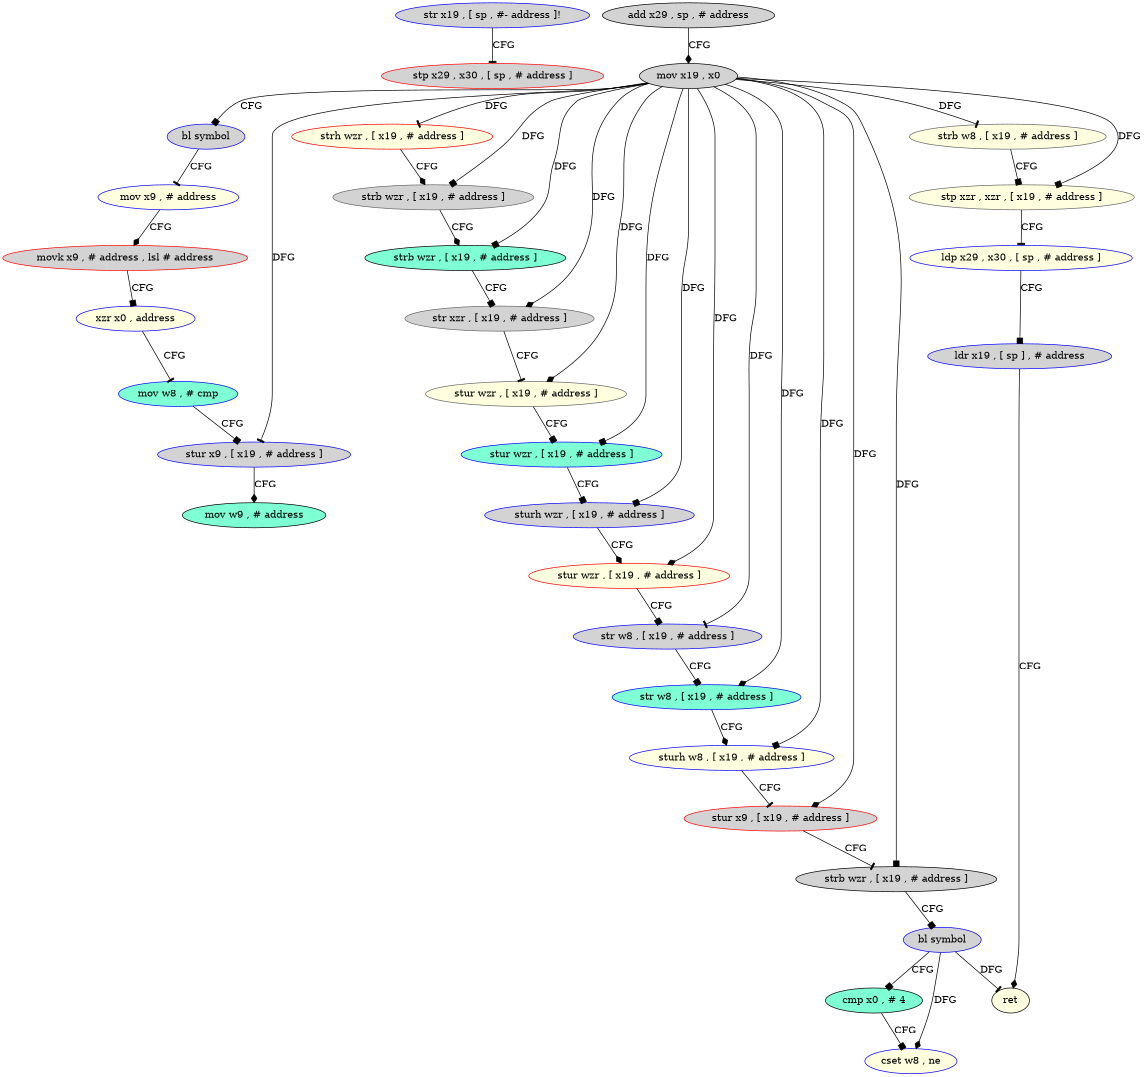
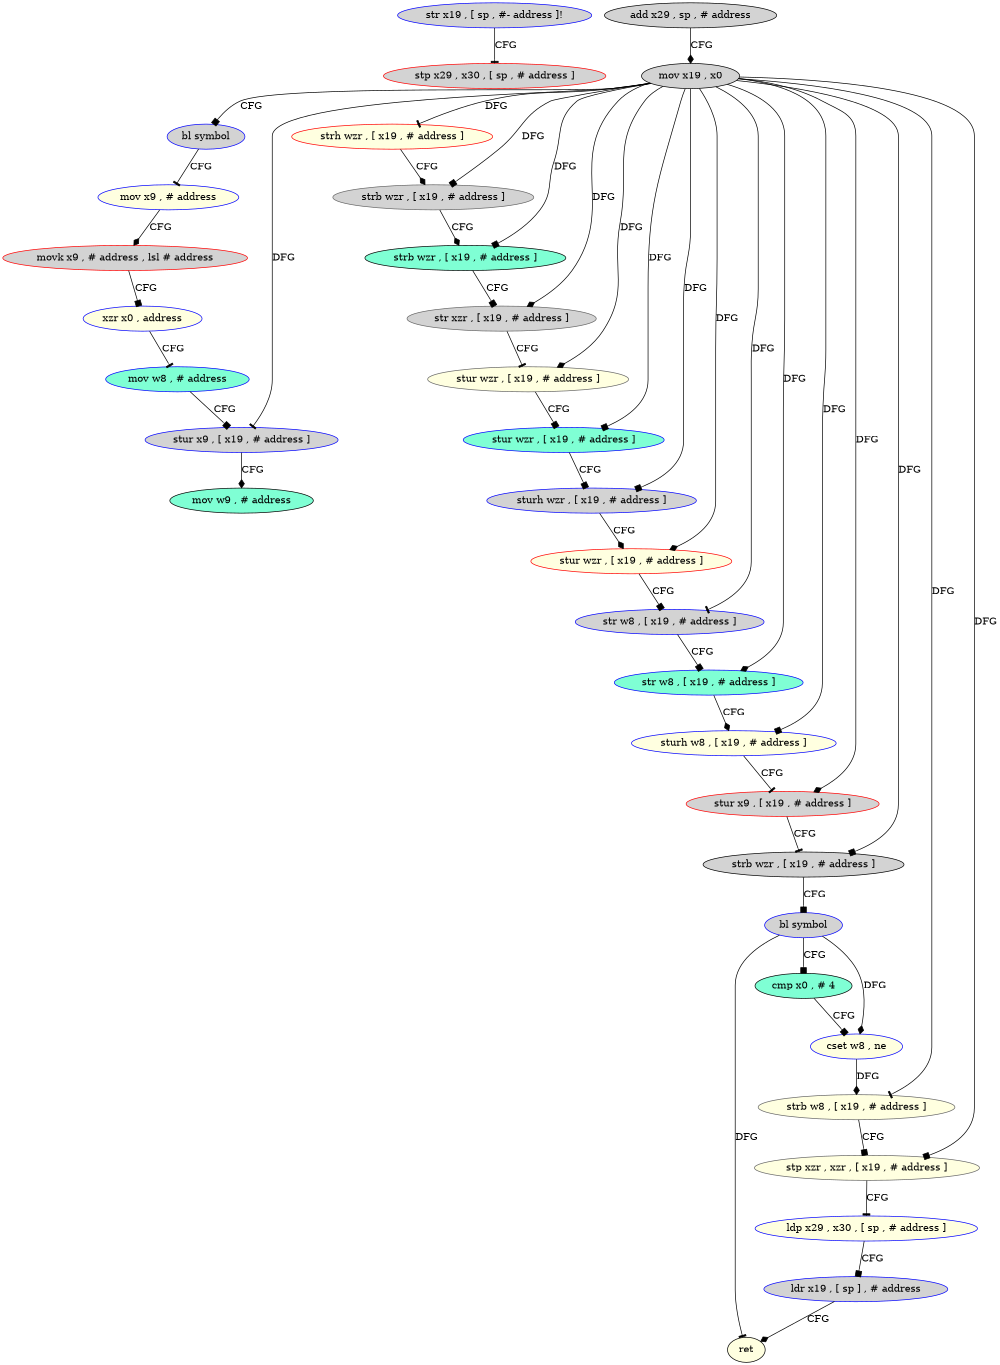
node "mov w8 , # cmp": label "mov w8 , # cmp" -> "mov w8 , # address"
edge "cset w8 , ne" -> "strb w8 , [ x19 , # address ]": added, label "DFG"
